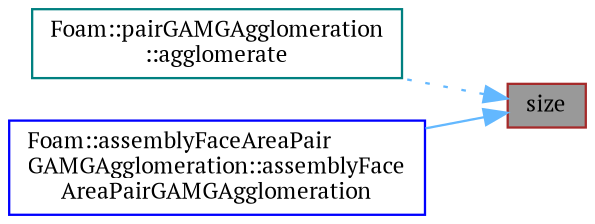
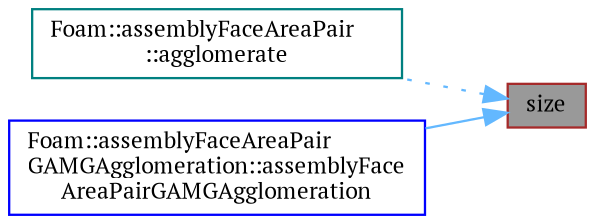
node "Foam::pairGAMGAgglomeration ::agglomerate": label "Foam::pairGAMGAgglomeration ::agglomerate" -> "Foam::assemblyFaceAreaPair ::agglomerate"
